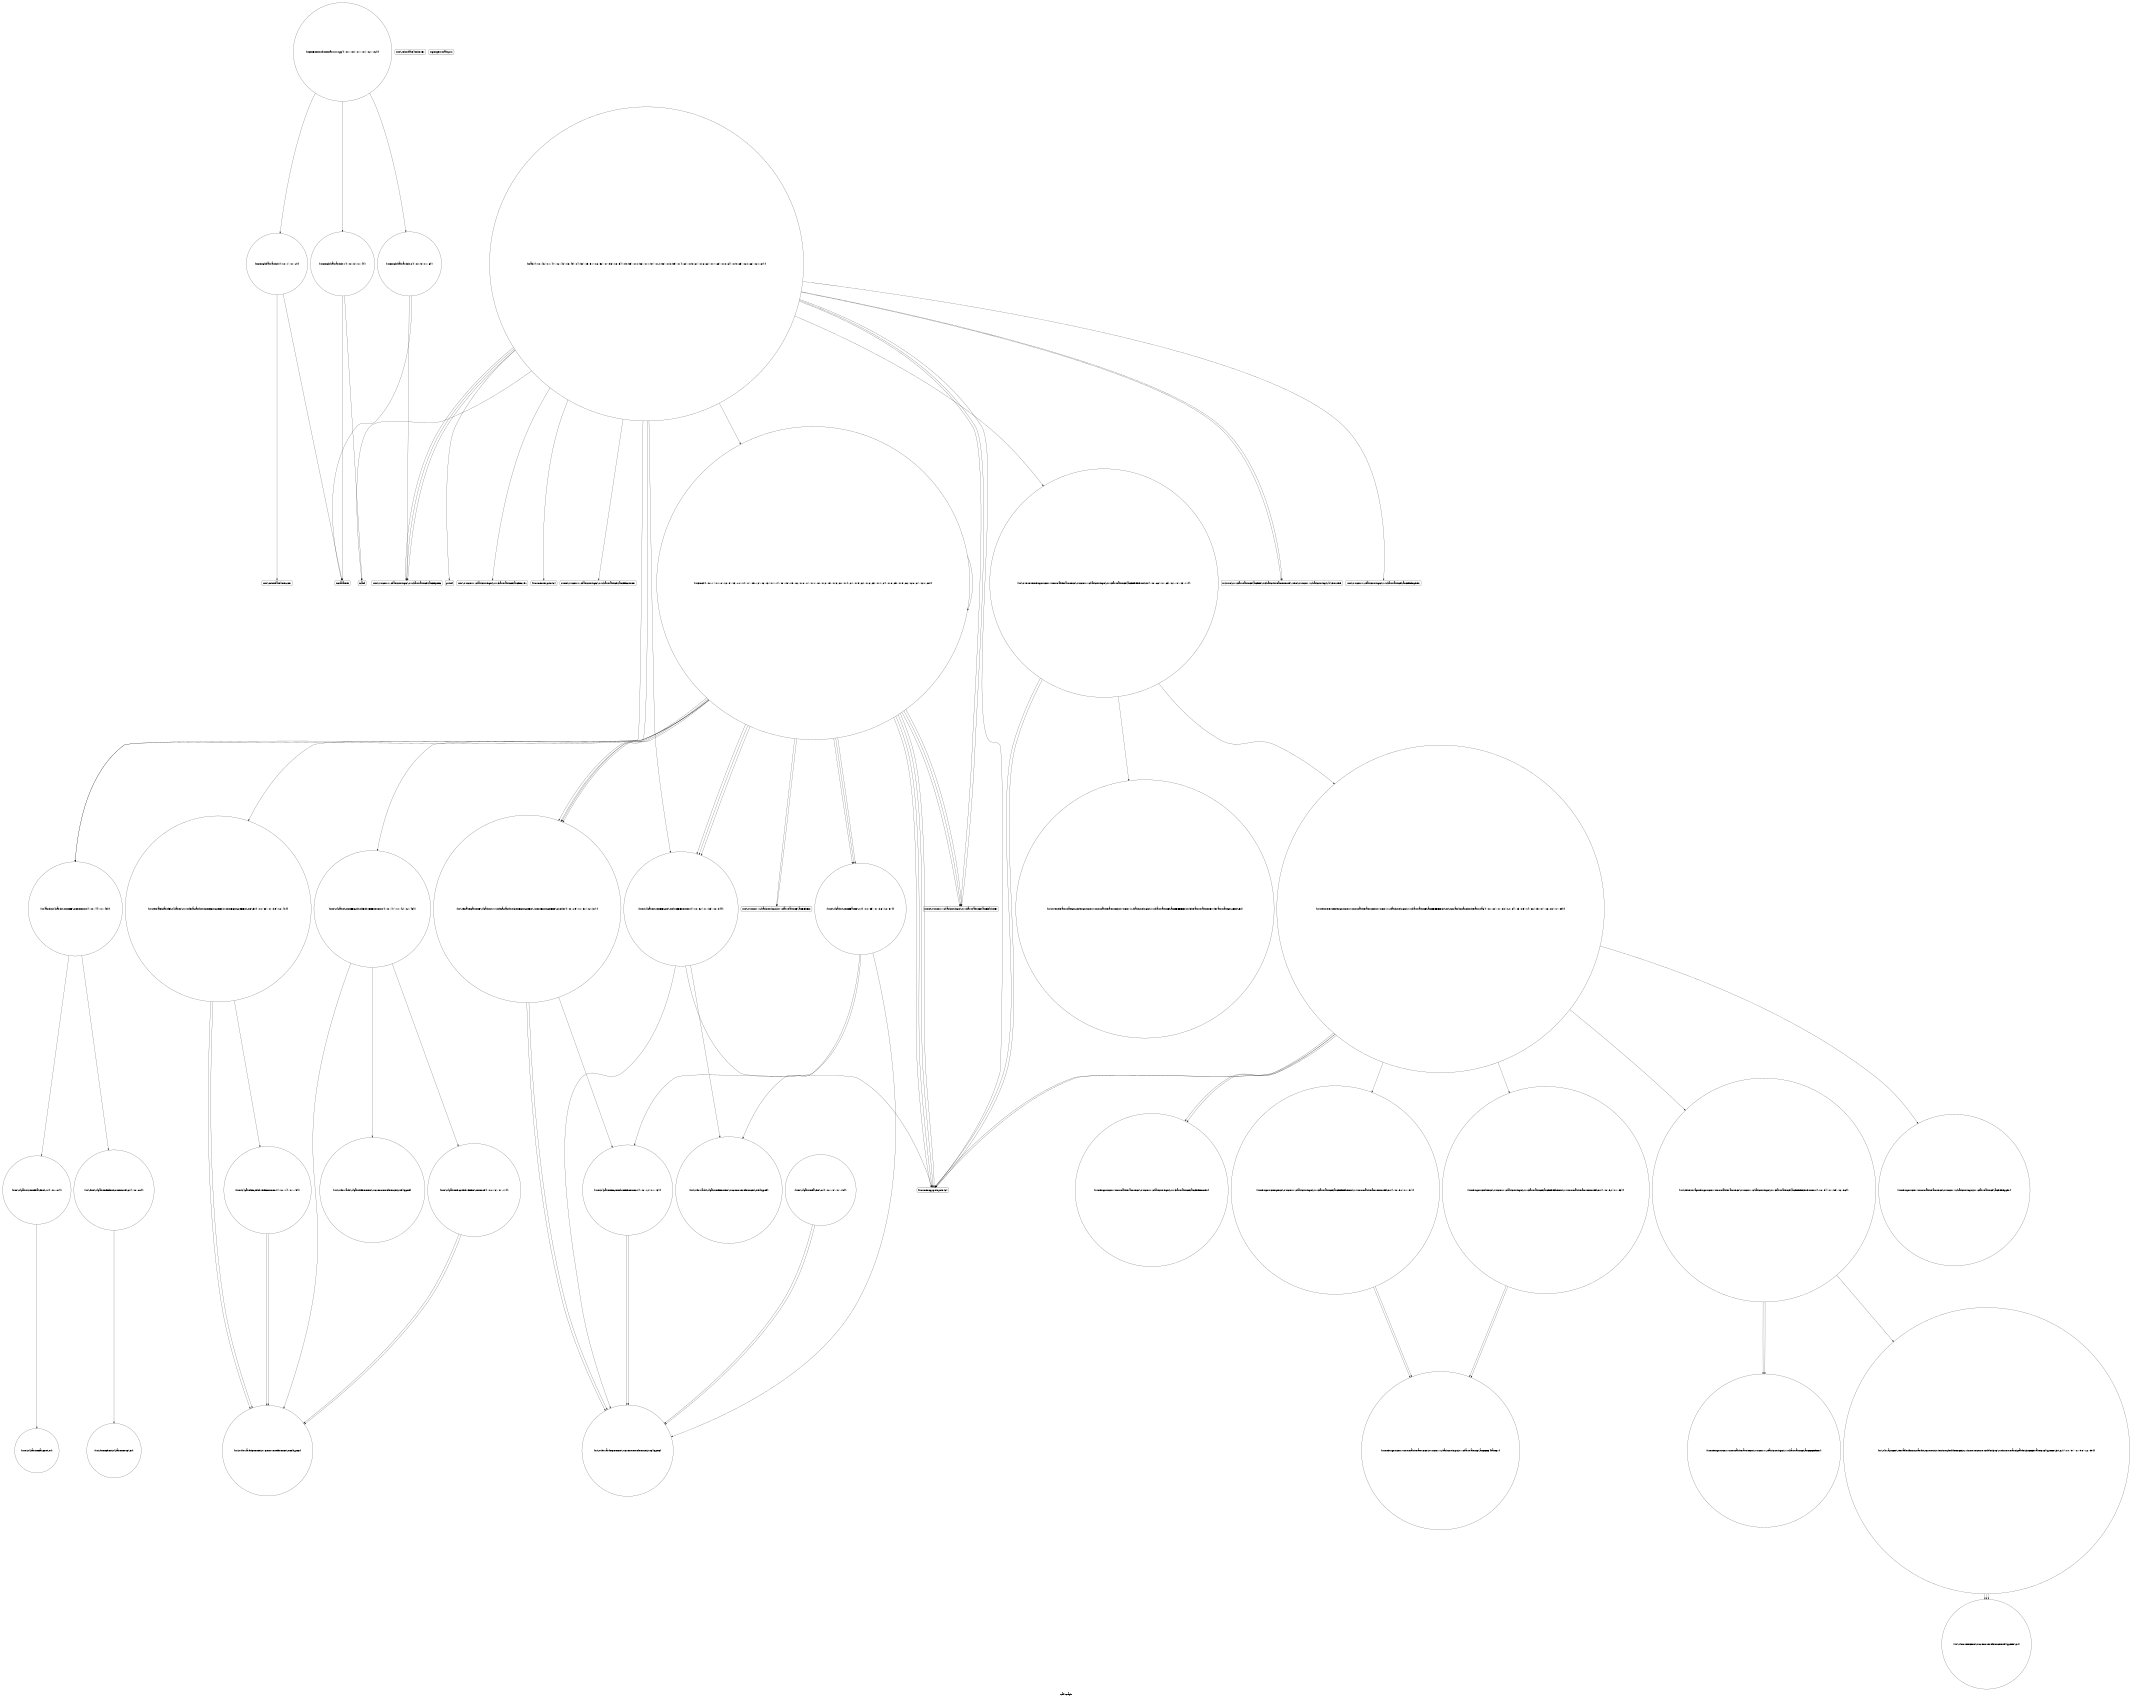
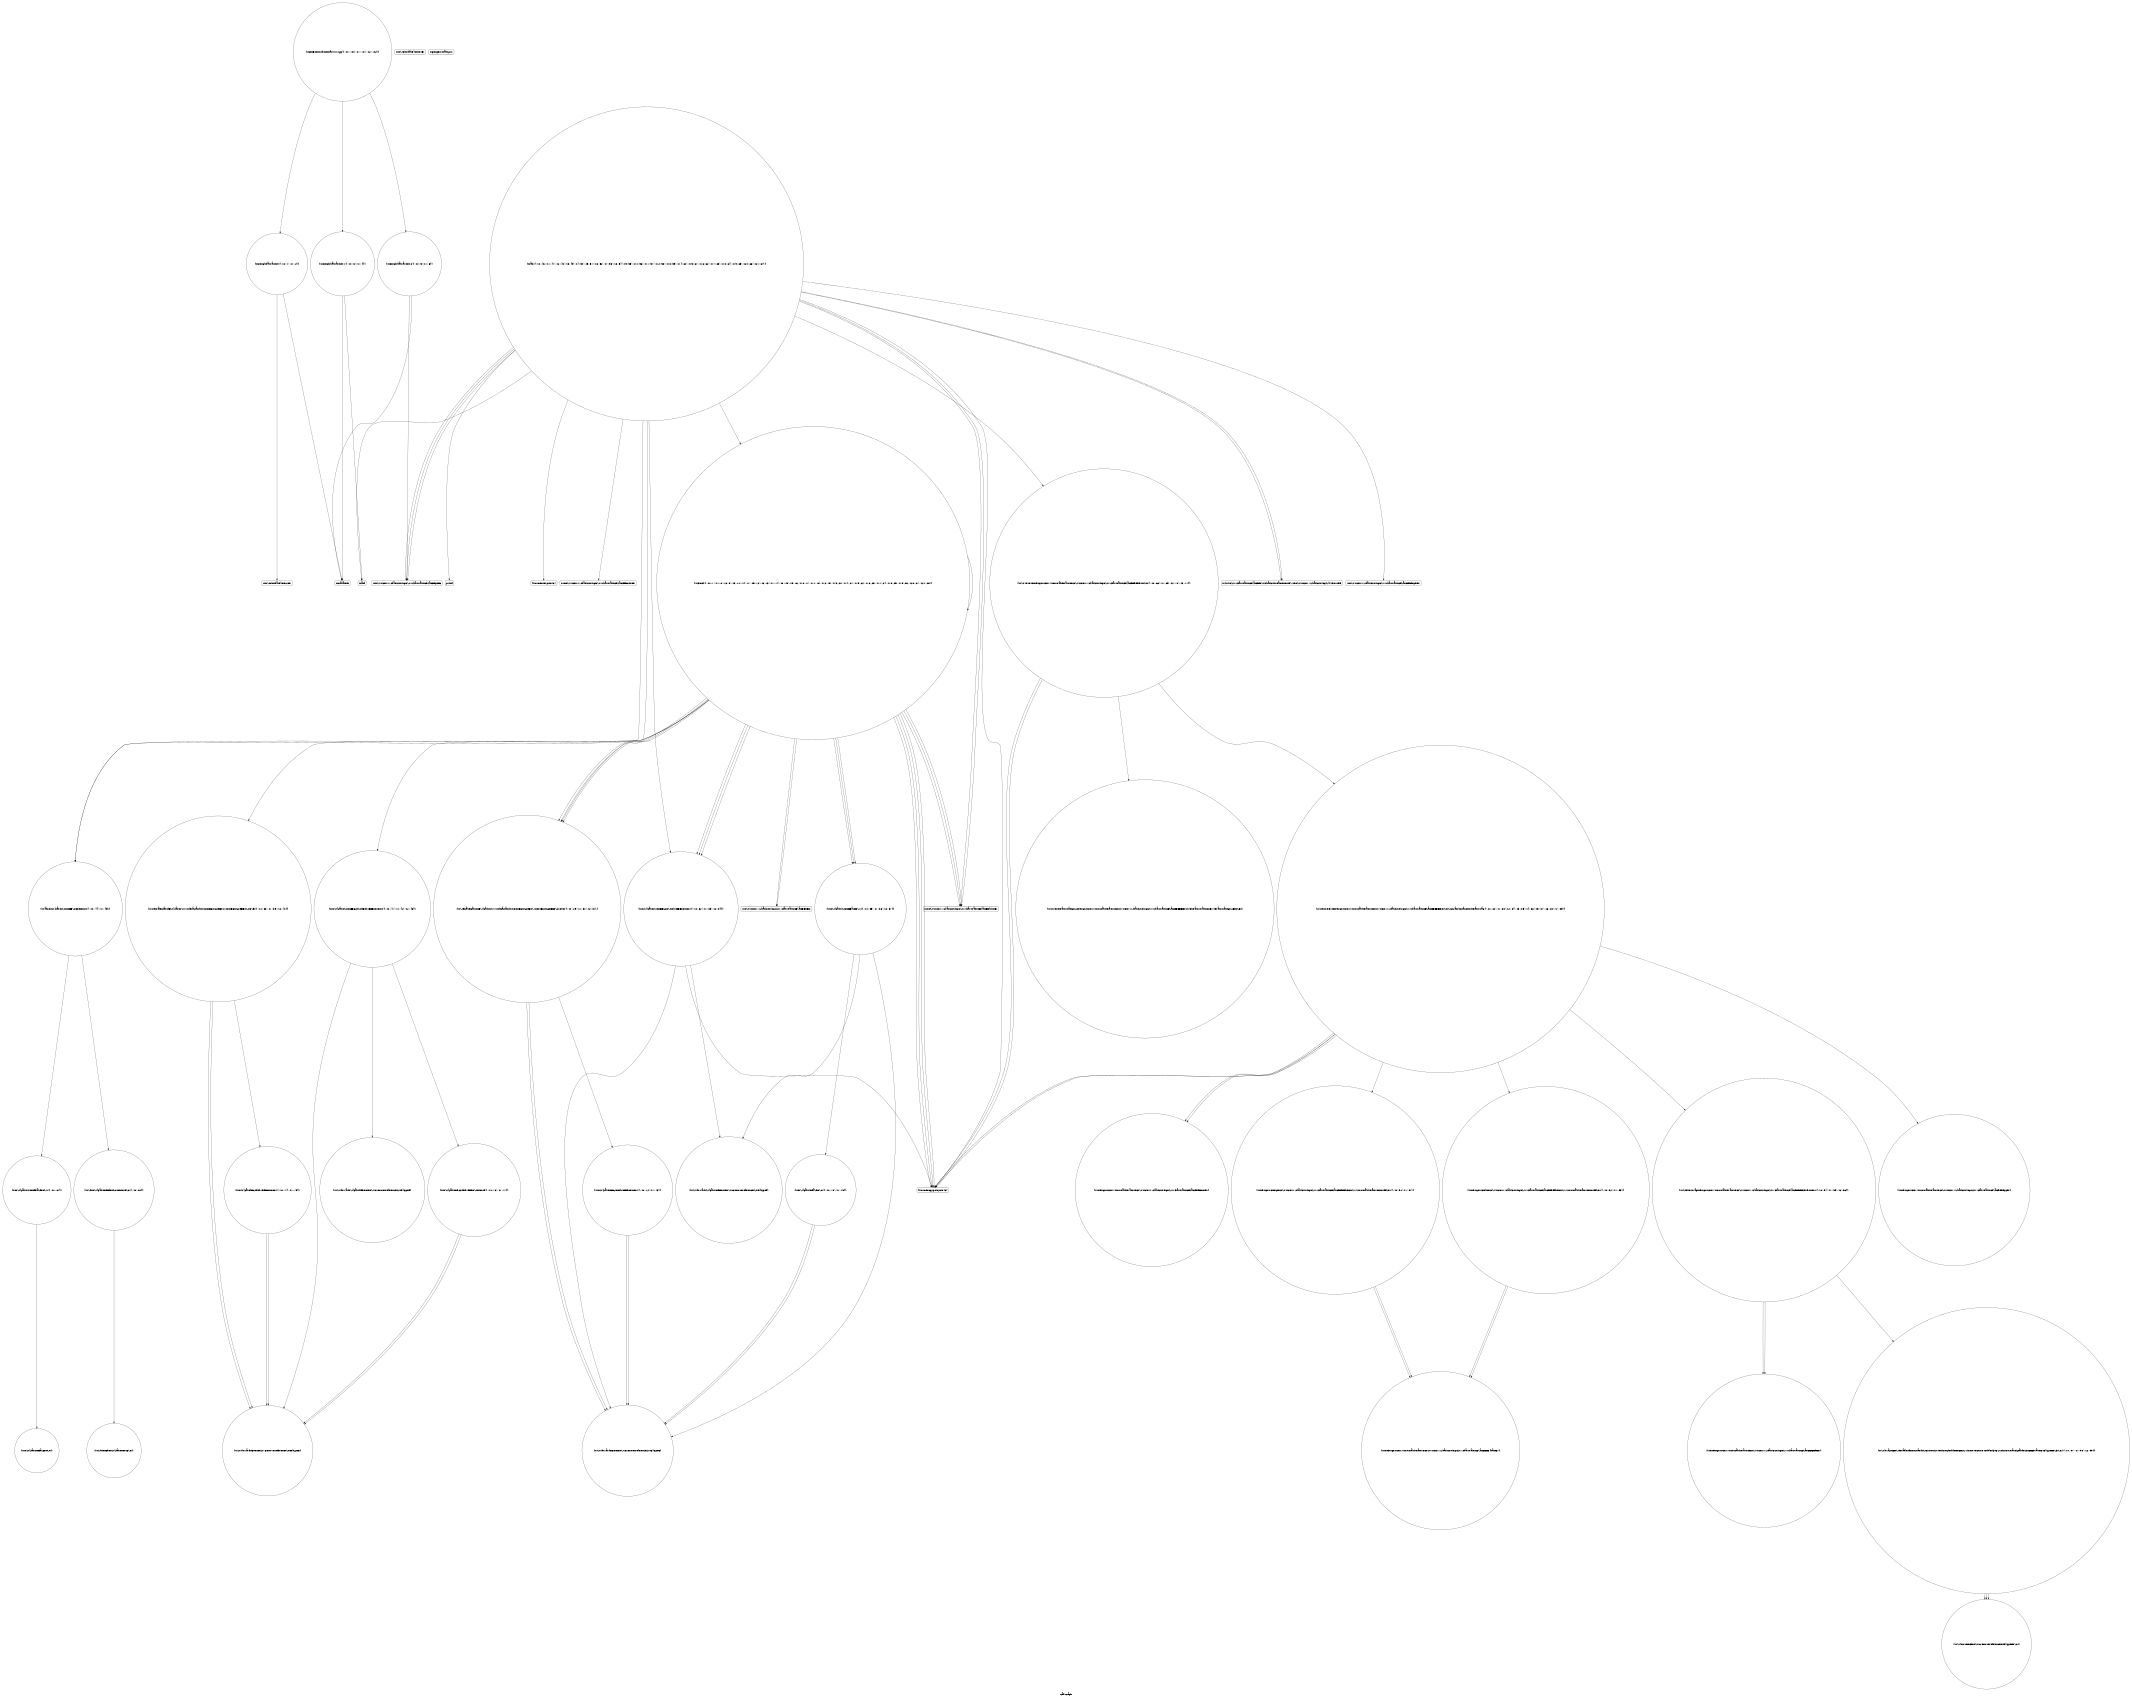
node "_ZNSt7__cxx1112basic_stringIcSt11char_traitsIcESaIcEEC1Ev": removed
edge "{_ZNSt4pairIxS_IxxEEaSEOS1_|{<s0>35|<s1>36|<s2>37}}" -> "{_ZNSt4pairIxxEC2IxxLb1EEEOT_OT0_|{<s0>72|<s1>73}}": now "{_ZNSt4pairIxS_IxxEEaSEOS1_|{<s0>35|<s1>36|<s2>37}}" -> "{_ZNSt4pairIxxEaSEOS0_|{<s0>78|<s1>79}}"
